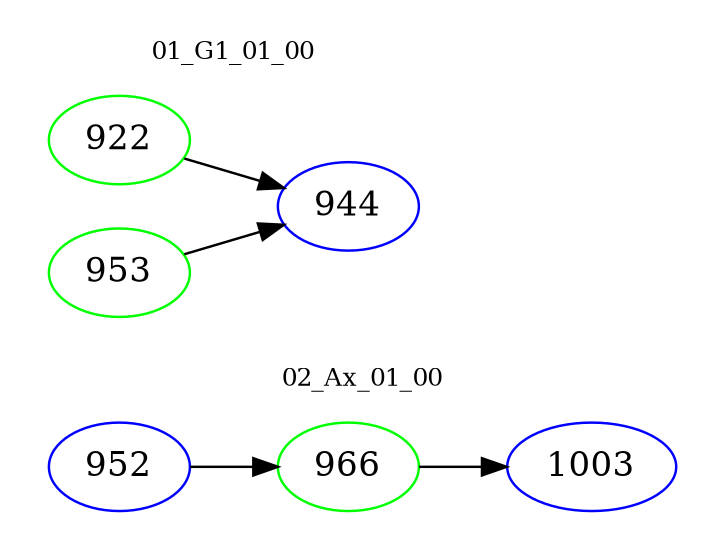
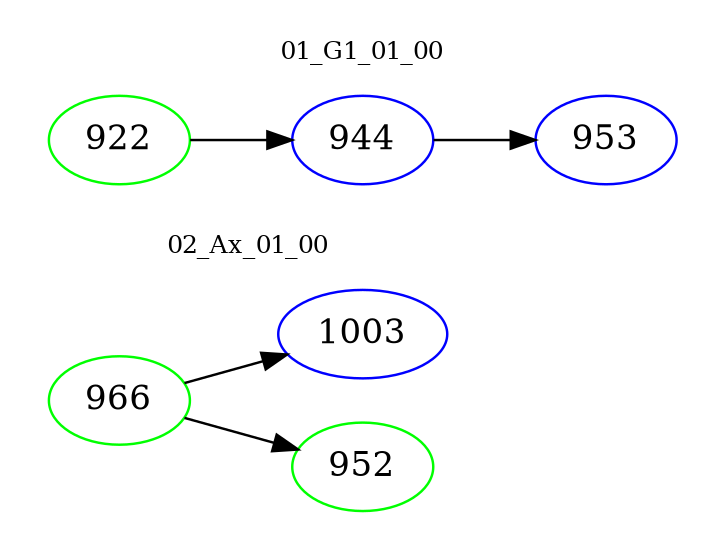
edge "953" -> "944": reversed
node "953": color green -> blue
node "952": color blue -> green
edge "952" -> "966": reversed
